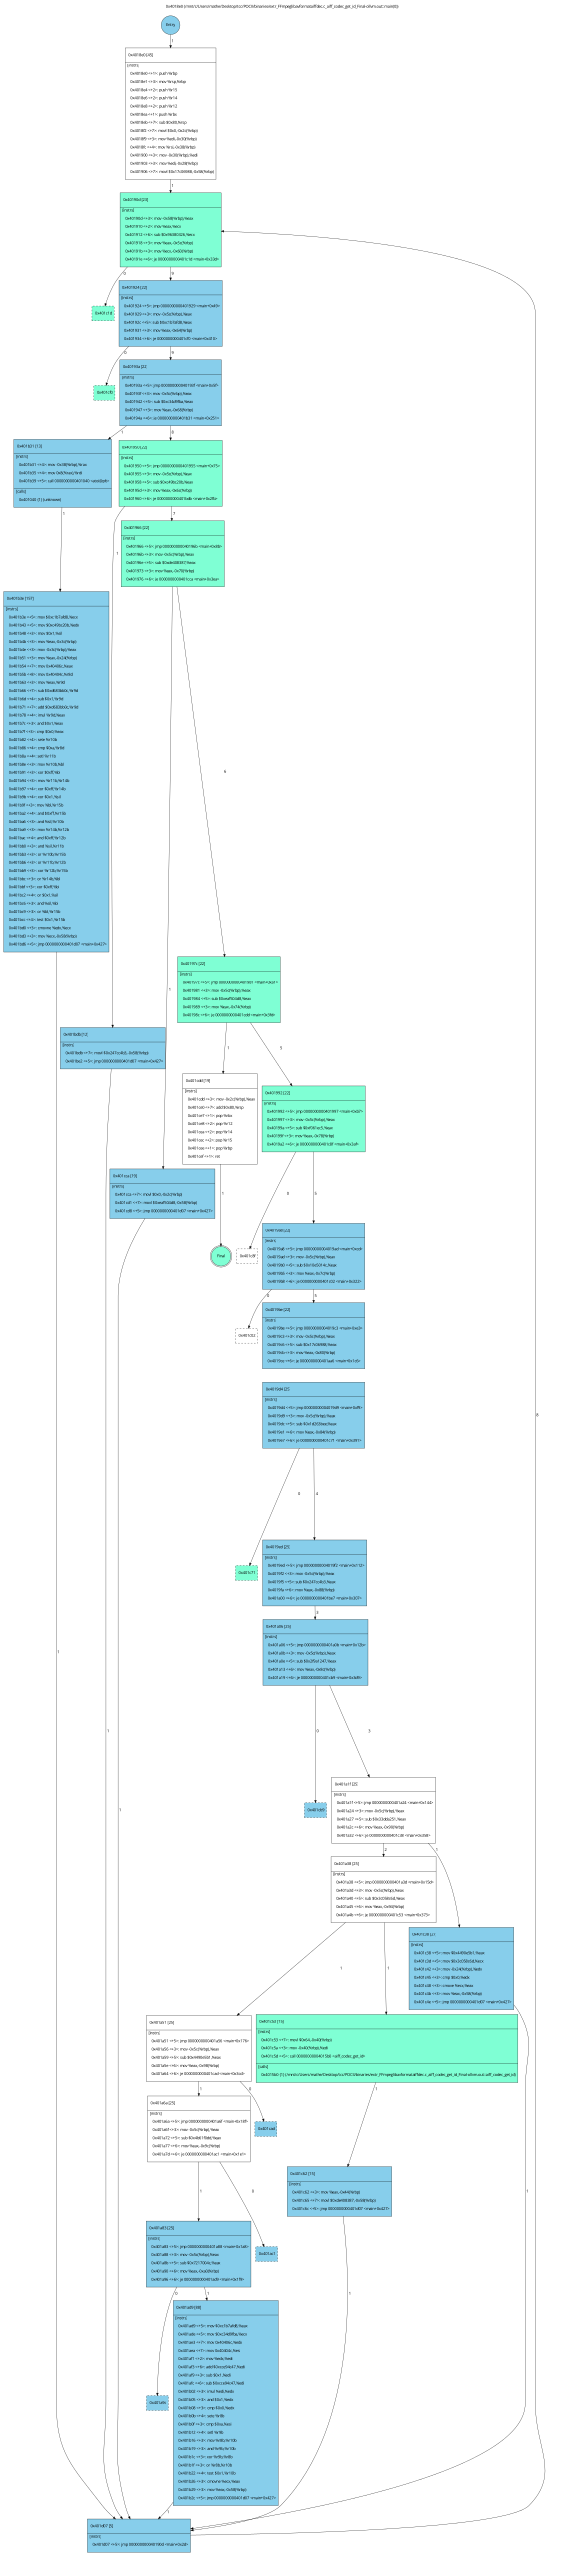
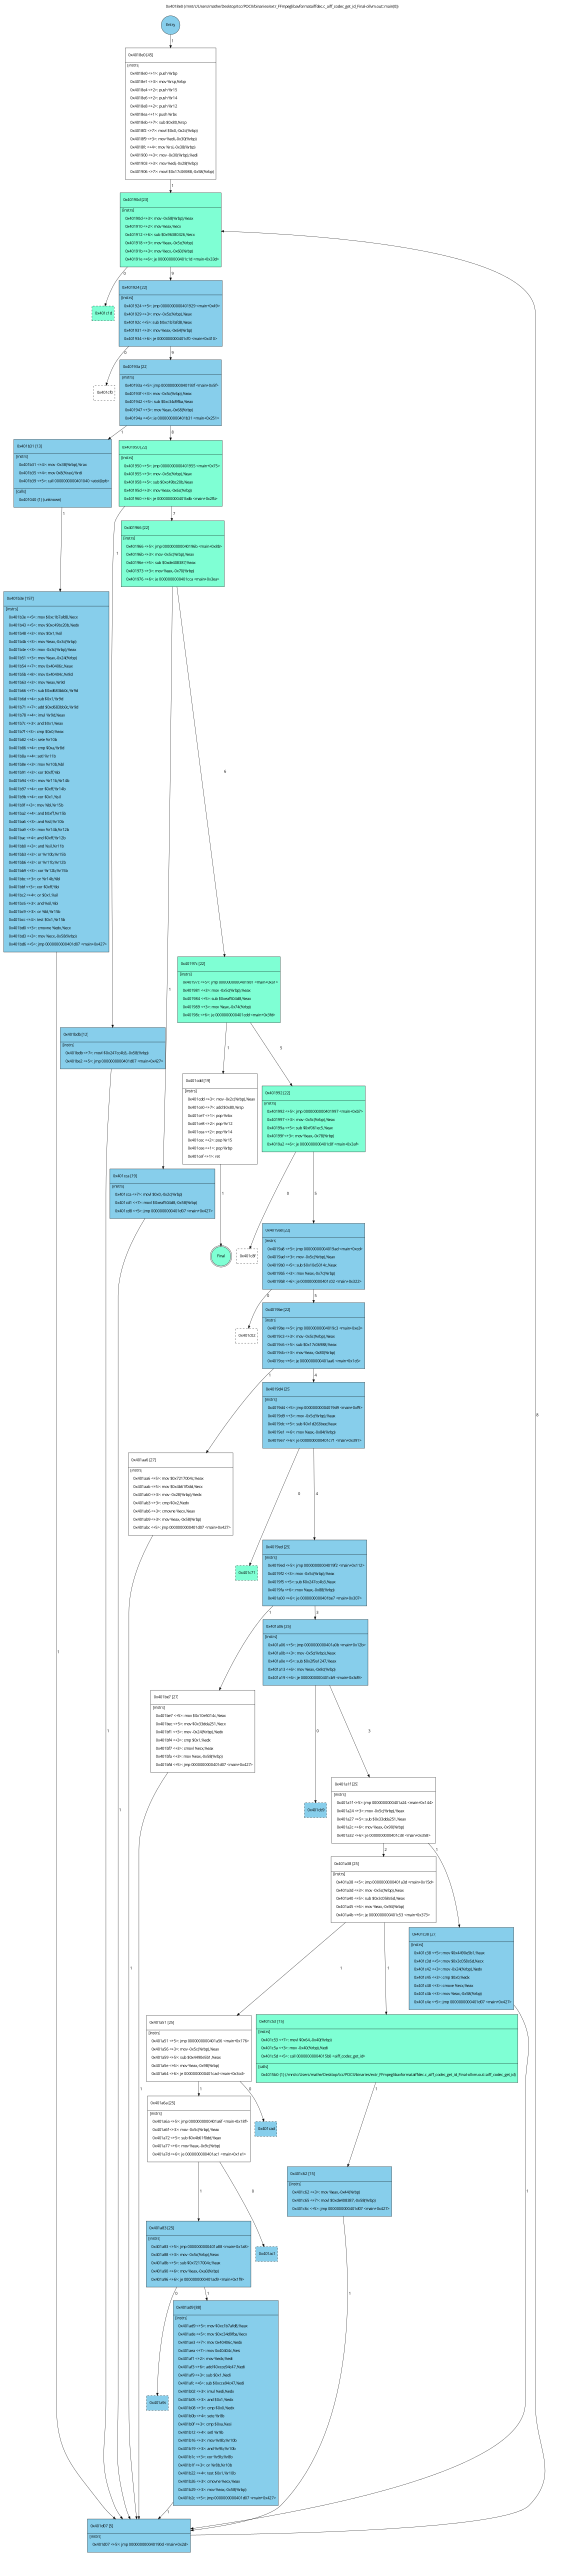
node "0x401cf0": fillcolor aquamarine -> white
edge "0x4019be [22]" -> "0x4019d4 [25]": added, label "4"
node "0x401aa6 [27]": added
node "0x401be7 [27]": added
